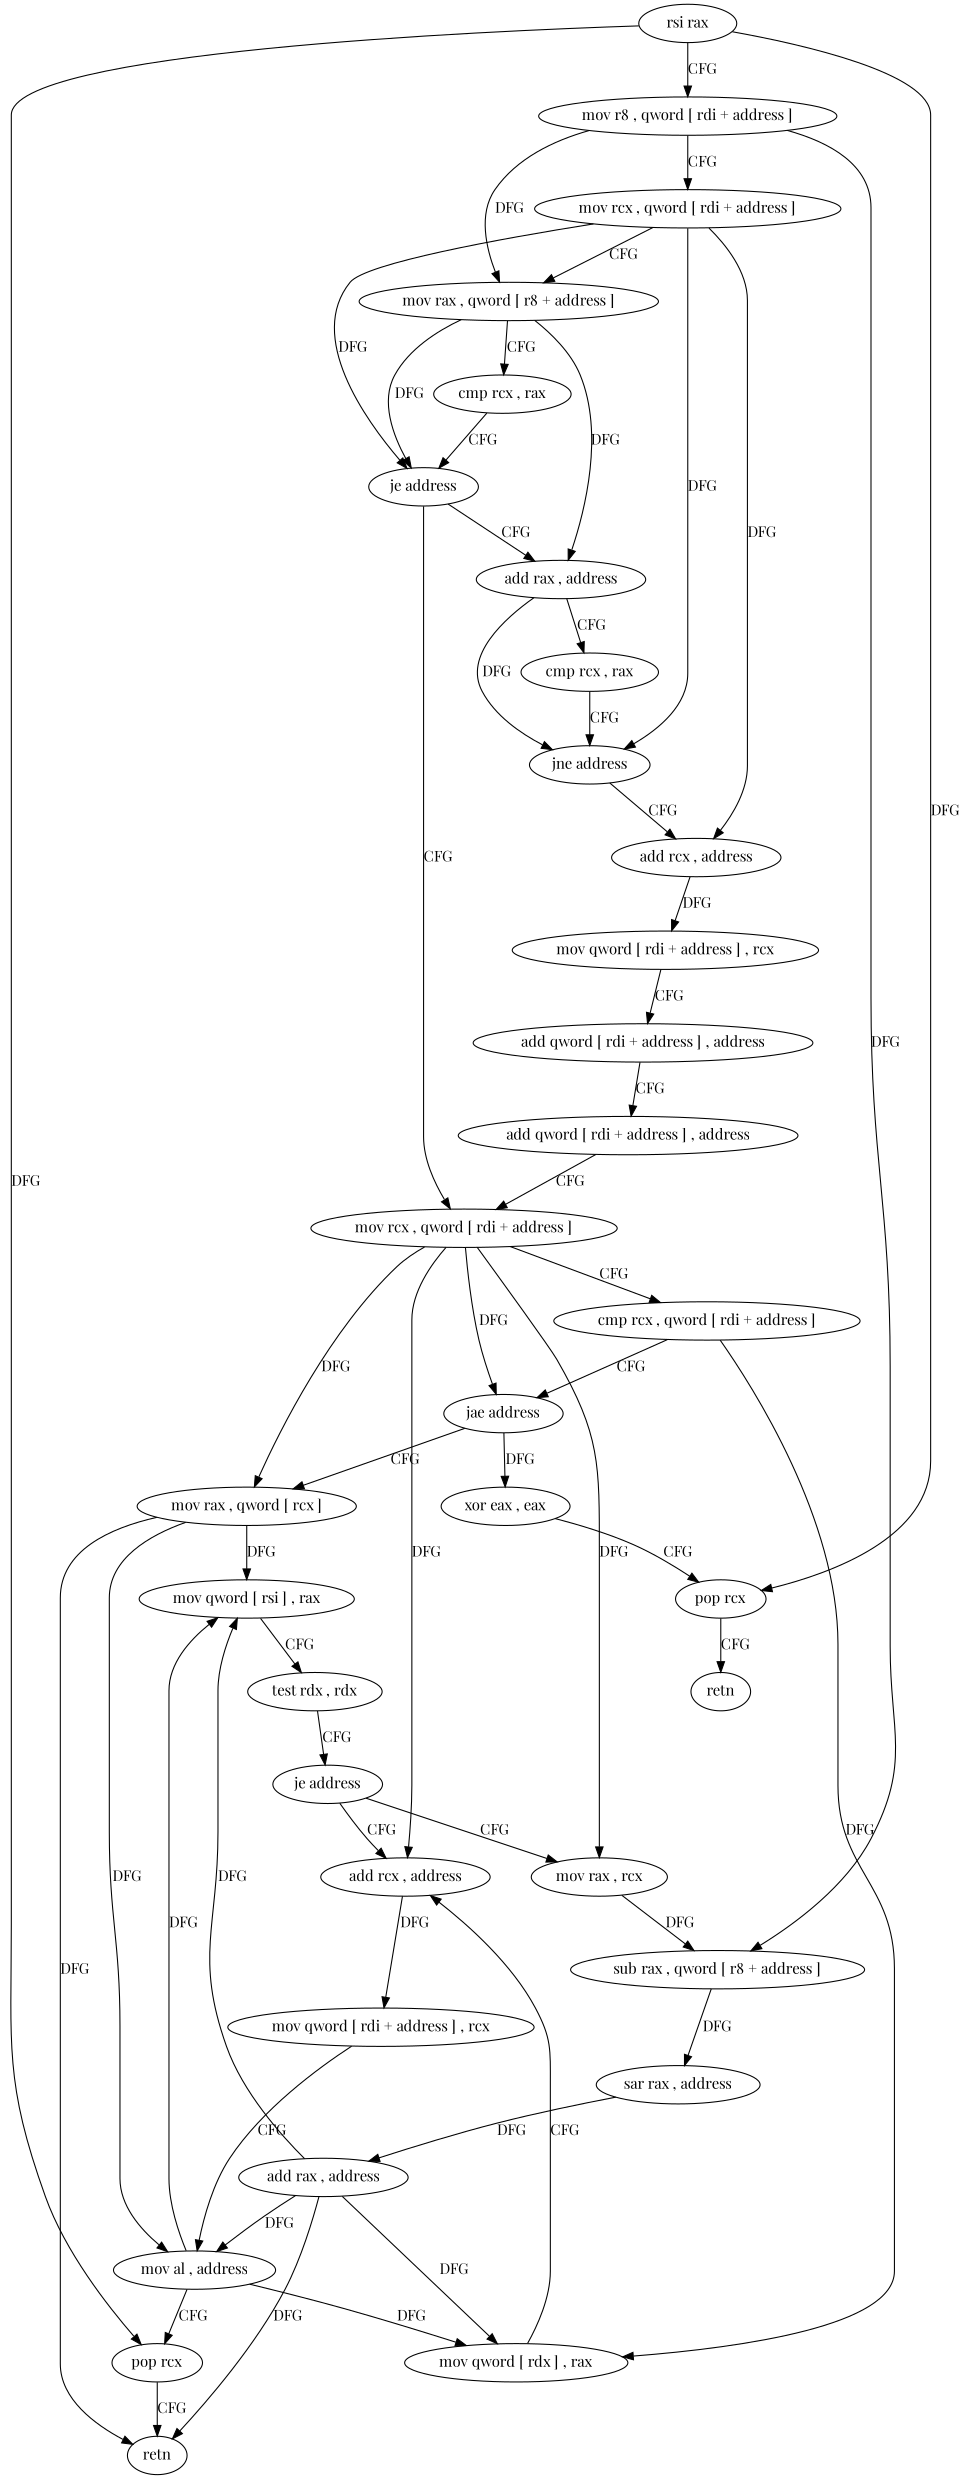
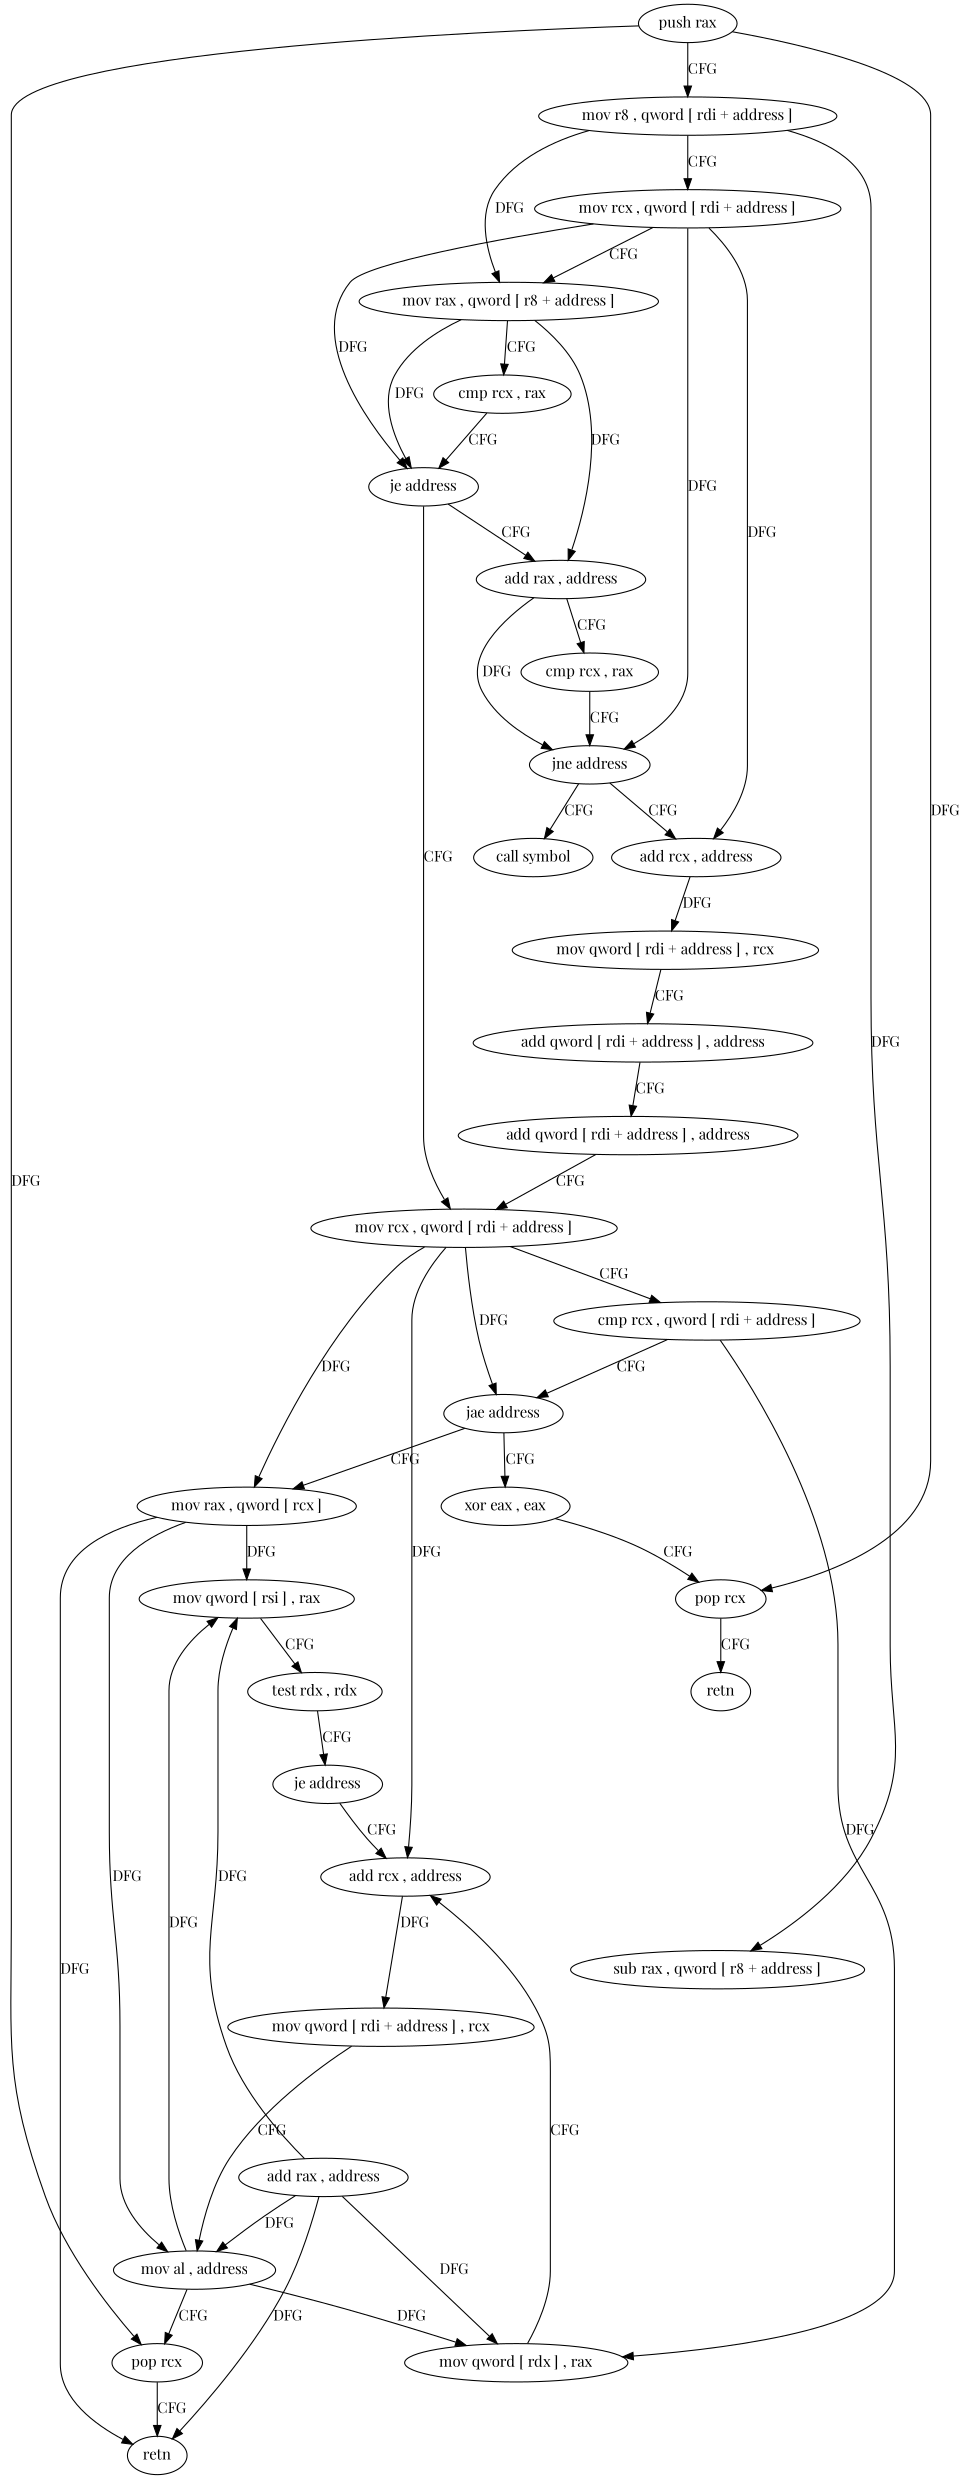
node "rsi rax": label "rsi rax" -> "push rax"
node "call symbol": added
edge "jae address" -> "xor eax , eax": label "DFG" -> "CFG"
node "mov rax , rcx": removed
node "sar rax , address": removed
